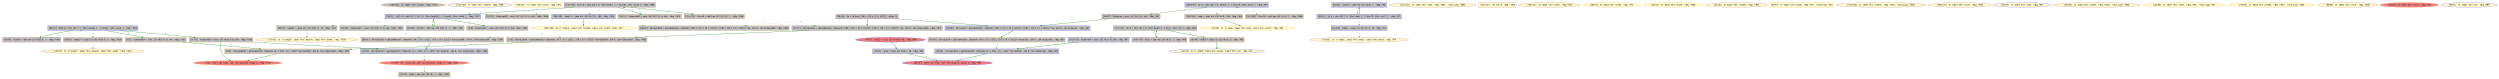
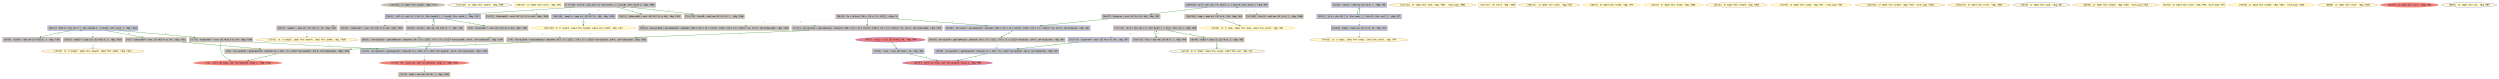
node "[96/97]  br label %for.cond4, !dbg !991, !llvm.loop !992": shape box -> ellipse
node "[82/83]  br label %for.cond1, !dbg !996, !llvm.loop !997": shape ellipse -> box
